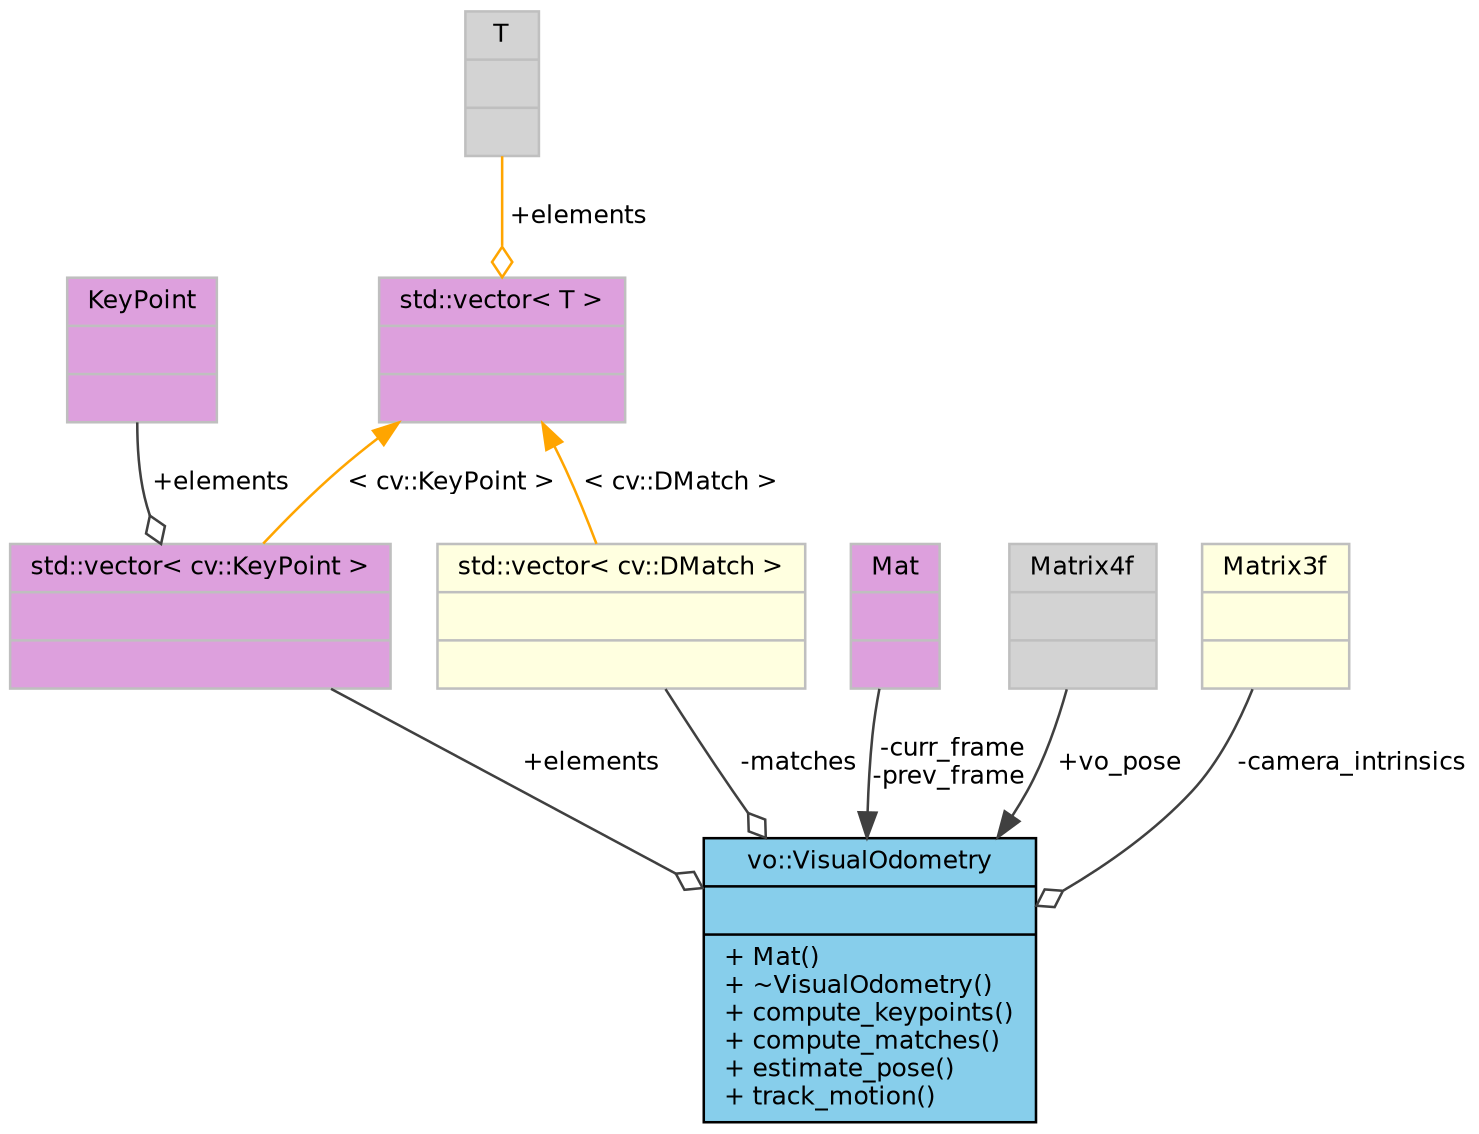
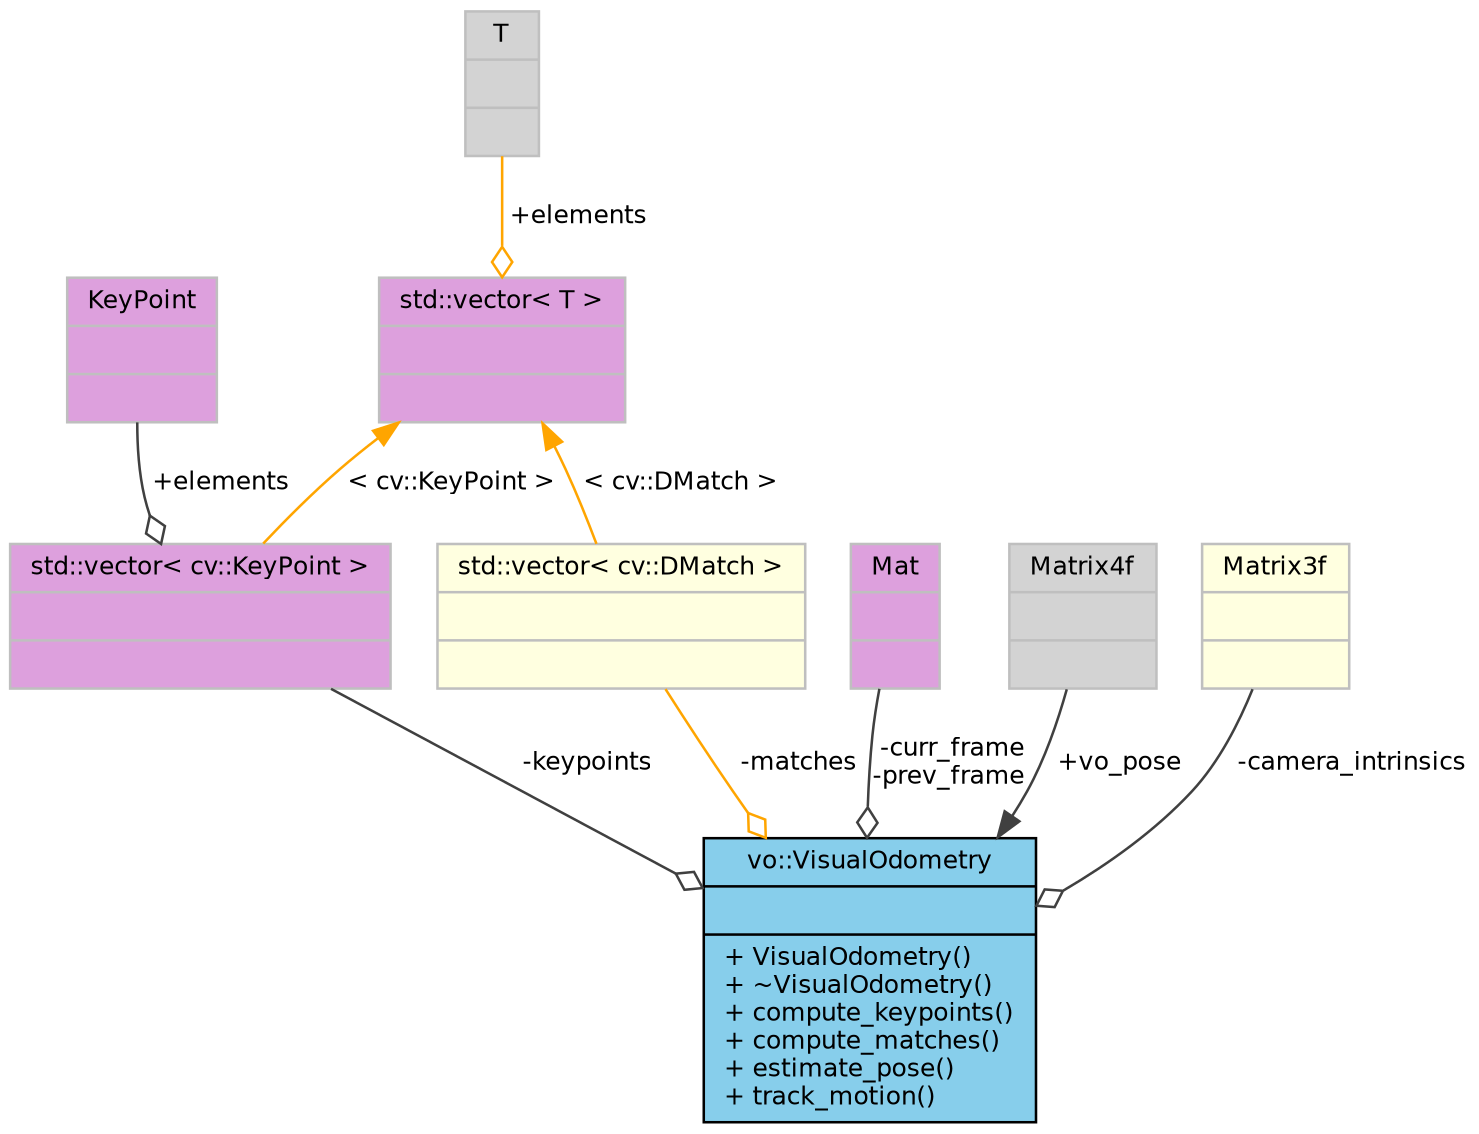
edge "Mat" -> "vo::VisualOdometry": arrowhead normal -> odiamond
edge "std::vector< cv::DMatch >" -> "vo::VisualOdometry": color grey25 -> orange
edge "std::vector< cv::KeyPoint >" -> "vo::VisualOdometry": label " +elements" -> " -keypoints"
node "vo::VisualOdometry": text "+ Mat()" -> "+ VisualOdometry()"
